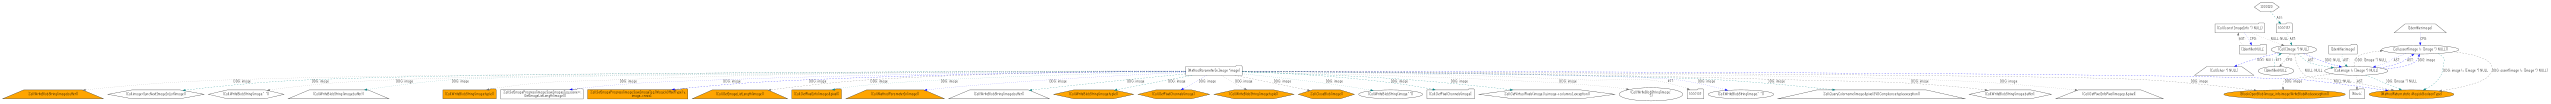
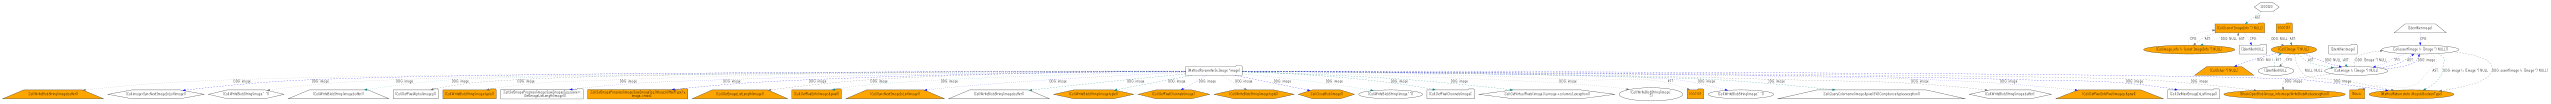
edge "1000120" -> "1000132": now "1000120" -> "(Call,(const ImageInfo *) NULL)"
node "(Call,(const ImageInfo *) NULL)": fillcolor white -> orange
node "1000132": fillcolor white -> orange
edge "(Call,(const ImageInfo *) NULL)" -> "(Call,(Image *) NULL)": label "NULL: NULL" -> "DDG: NULL"
node "(Call,image_info != (const ImageInfo *) NULL)": added
node "(Call,(Image *) NULL)": fillcolor white -> orange
edge "(Call,assert(image != (Image *) NULL))" -> "(Call,image != (Image *) NULL)": label "AST: " -> "CFG: "
node "(Call,(char *) NULL)": fillcolor white -> orange
edge "(MethodParameterIn,Image *image)" -> "(Call,image=SyncNextImageInList(image))": color teal -> blue
edge "(MethodParameterIn,Image *image)" -> "(Call,GetPixelInfoPixel(image,p,&pixel))": color gray40 -> blue
edge "(Call,image != (Image *) NULL)" -> "(Block,)": now "(Call,assert(image != (Image *) NULL))" -> "(Block,)"
edge "(MethodParameterIn,Image *image)" -> "(MethodReturn,static MagickBooleanType)": label "NULL: NULL" -> "DDG: image"
edge "(Call,image != (Image *) NULL)" -> "(MethodReturn,static MagickBooleanType)": removed, label "DDG: (Image *) NULL"
edge "(MethodParameterIn,Image *image)" -> "(Call,CloseBlob(image))": color gray40 -> blue
node "(Call,GetPixelAlpha(image,p))": added
node "(Call,MethodParameterIn(image))": label "(Call,MethodParameterIn(image))" -> "(Call,SyncNextImageInList(image))"
node "1000102": fillcolor white -> orange
node "(Call,GetPixelInfoPixel(image,p,&pixel))": fillcolor white -> orange
node "(Call,GetNextImageInList(image))": added
node "(Block,)": fillcolor white -> orange
